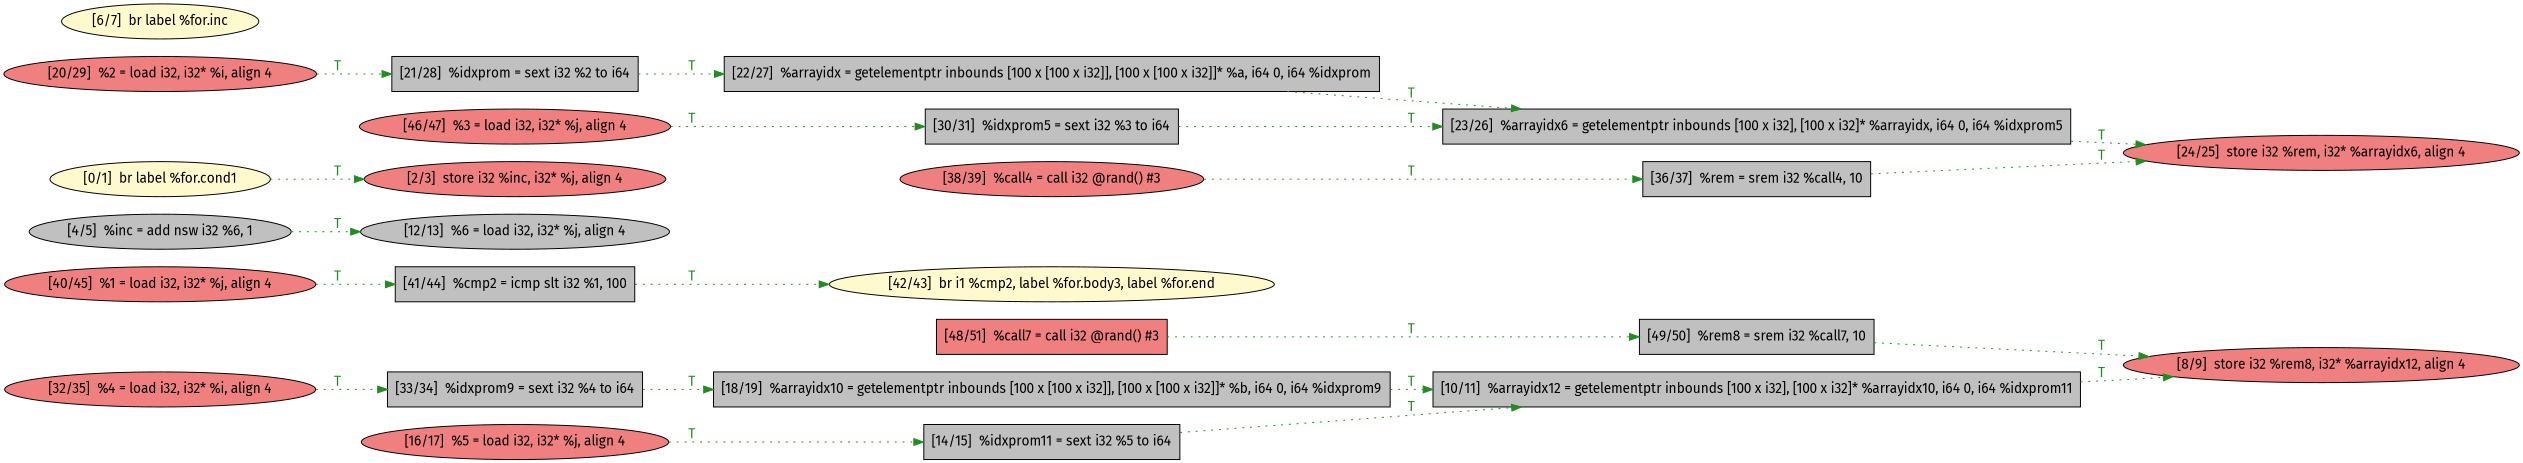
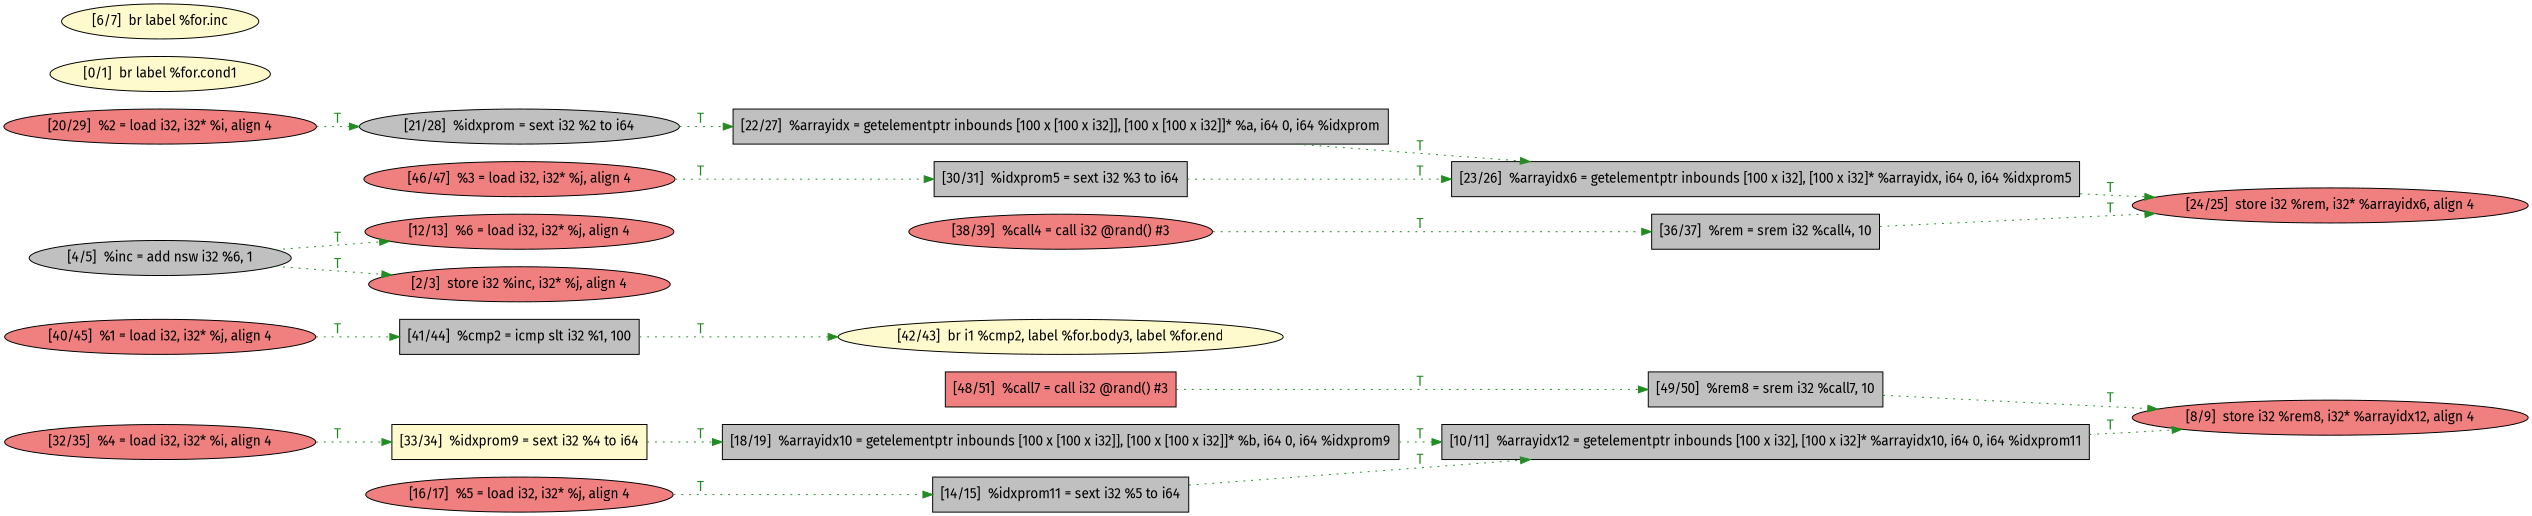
node "[21/28]  %idxprom = sext i32 %2 to i64": shape box -> ellipse
edge "[0/1]  br label %for.cond1" -> "[2/3]  store i32 %inc, i32* %j, align 4": now "[4/5]  %inc = add nsw i32 %6, 1" -> "[2/3]  store i32 %inc, i32* %j, align 4"
node "[12/13]  %6 = load i32, i32* %j, align 4": fillcolor grey -> lightcoral
node "[33/34]  %idxprom9 = sext i32 %4 to i64": fillcolor grey -> lemonchiffon
